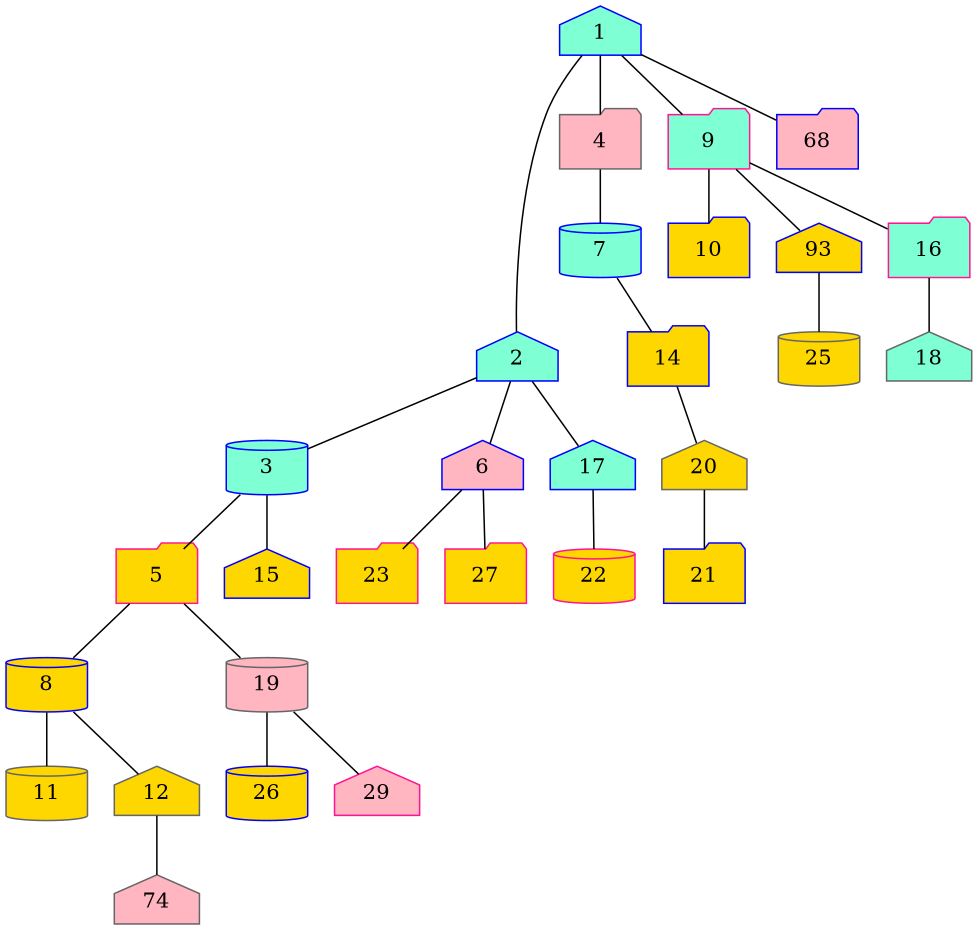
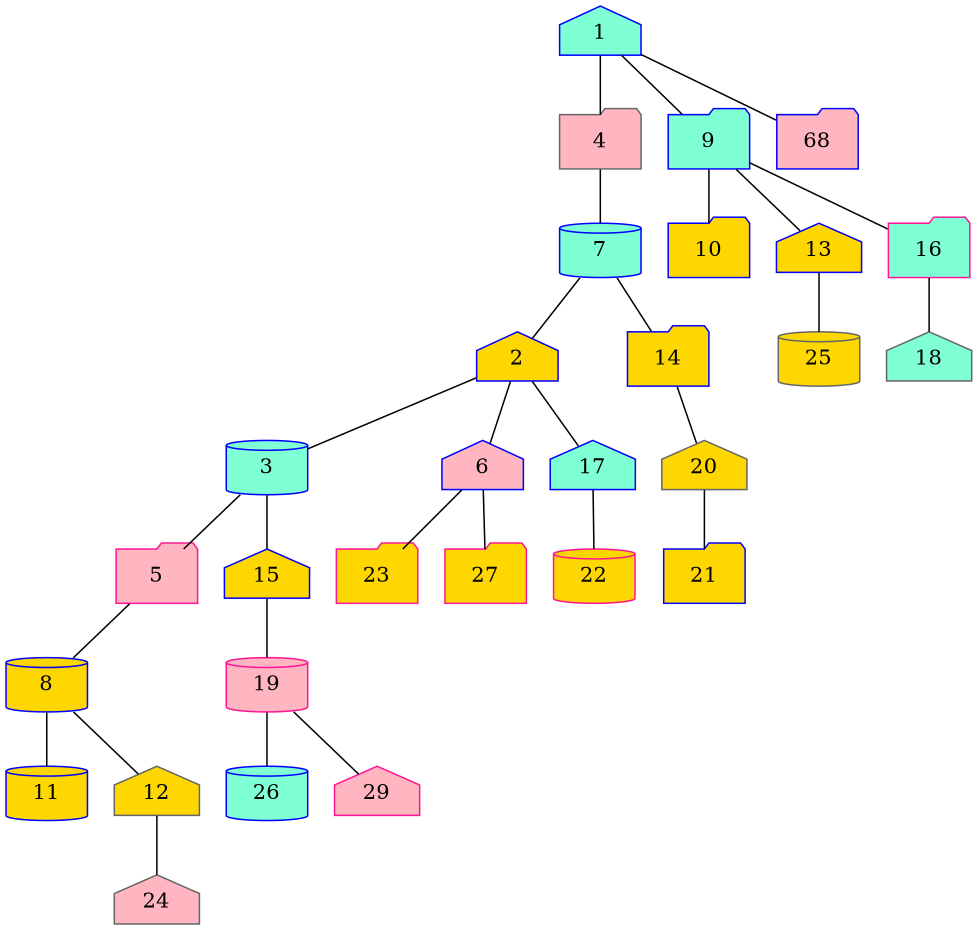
node "9": color deeppink -> blue
edge "1" -- "2": now "7" -- "2"
node "93": label "93" -> "13"
node "2": fillcolor aquamarine -> gold
node "5": fillcolor gold -> lightpink
edge "5" -- "19": now "15" -- "19"
node "19": color gray40 -> deeppink
node "11": color gray40 -> blue
node "26": fillcolor gold -> aquamarine
node "74": label "74" -> "24"
